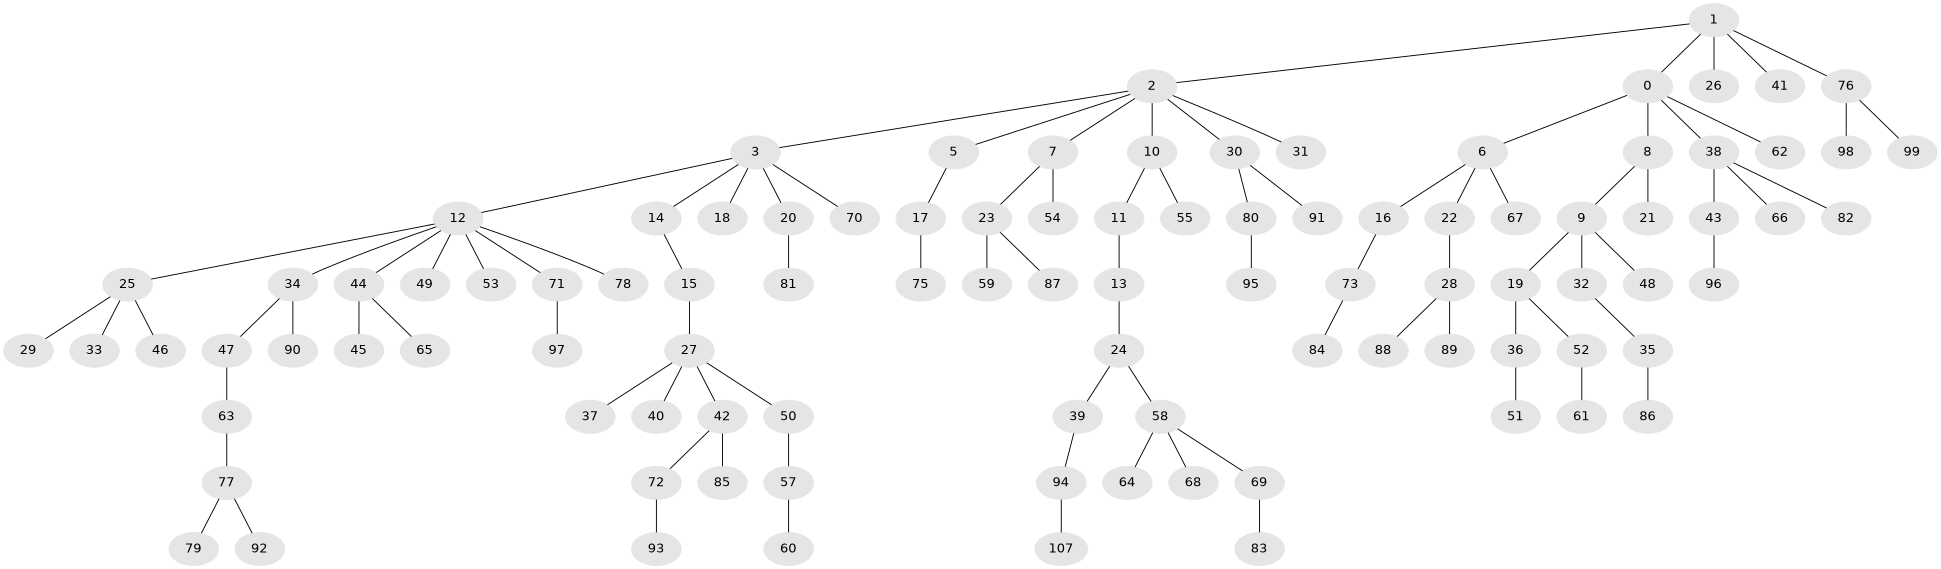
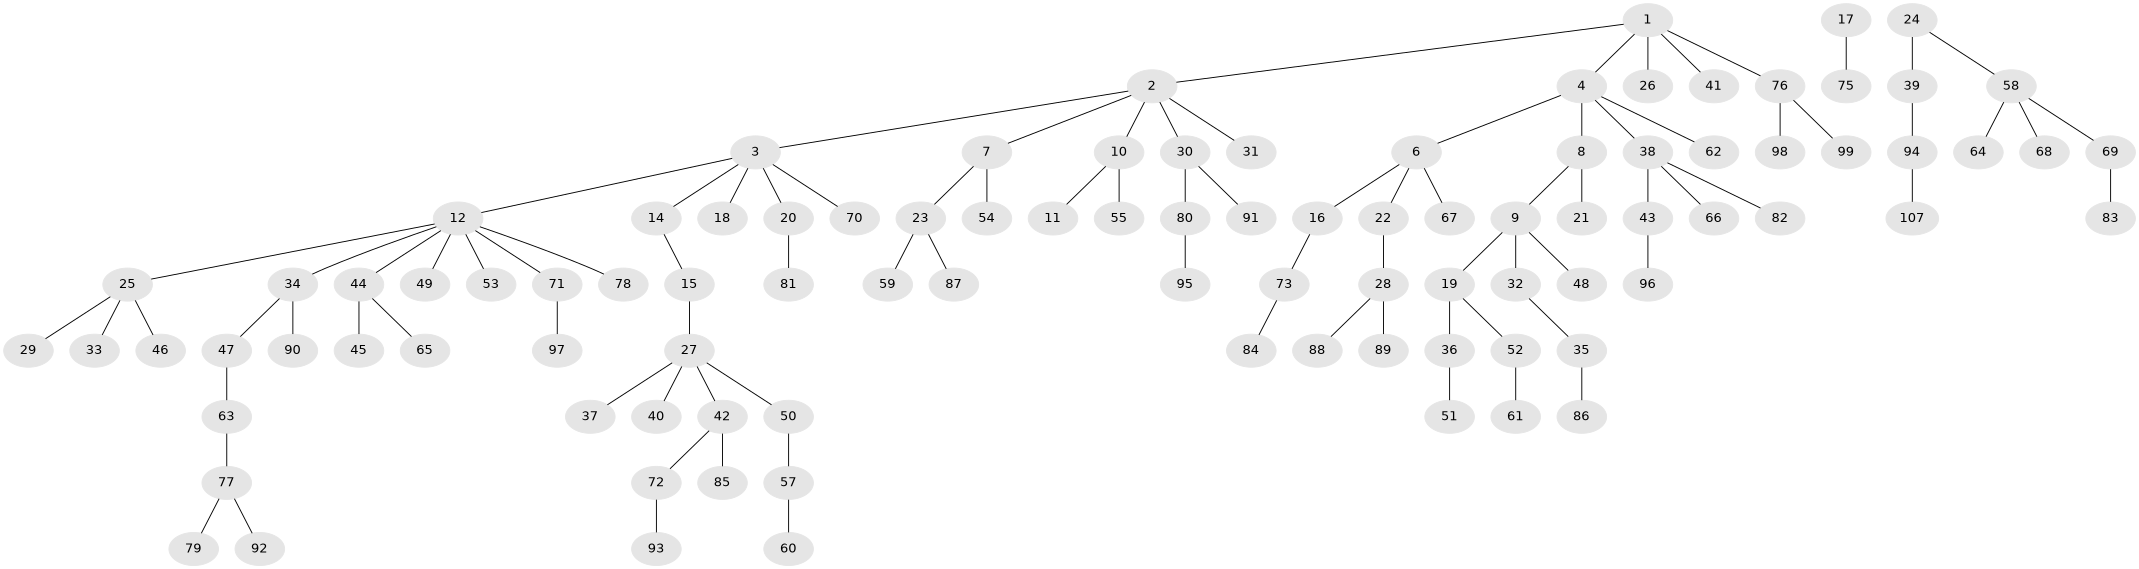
node "0": label "0" -> "4"
node "5": removed
node "13": removed
